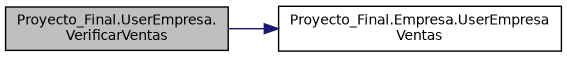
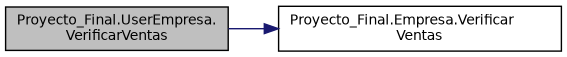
node "Proyecto_Final.Empresa.UserEmpresa Ventas": label "Proyecto_Final.Empresa.UserEmpresa Ventas" -> "Proyecto_Final.Empresa.Verificar Ventas"
